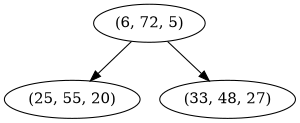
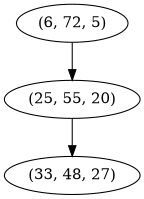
edge "(6, 72, 5)" -> "(33, 48, 27)": now "(25, 55, 20)" -> "(33, 48, 27)"
